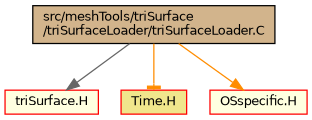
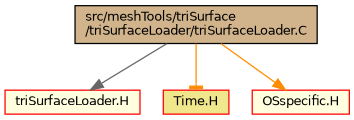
node "triSurface.H": label "triSurface.H" -> "triSurfaceLoader.H"
